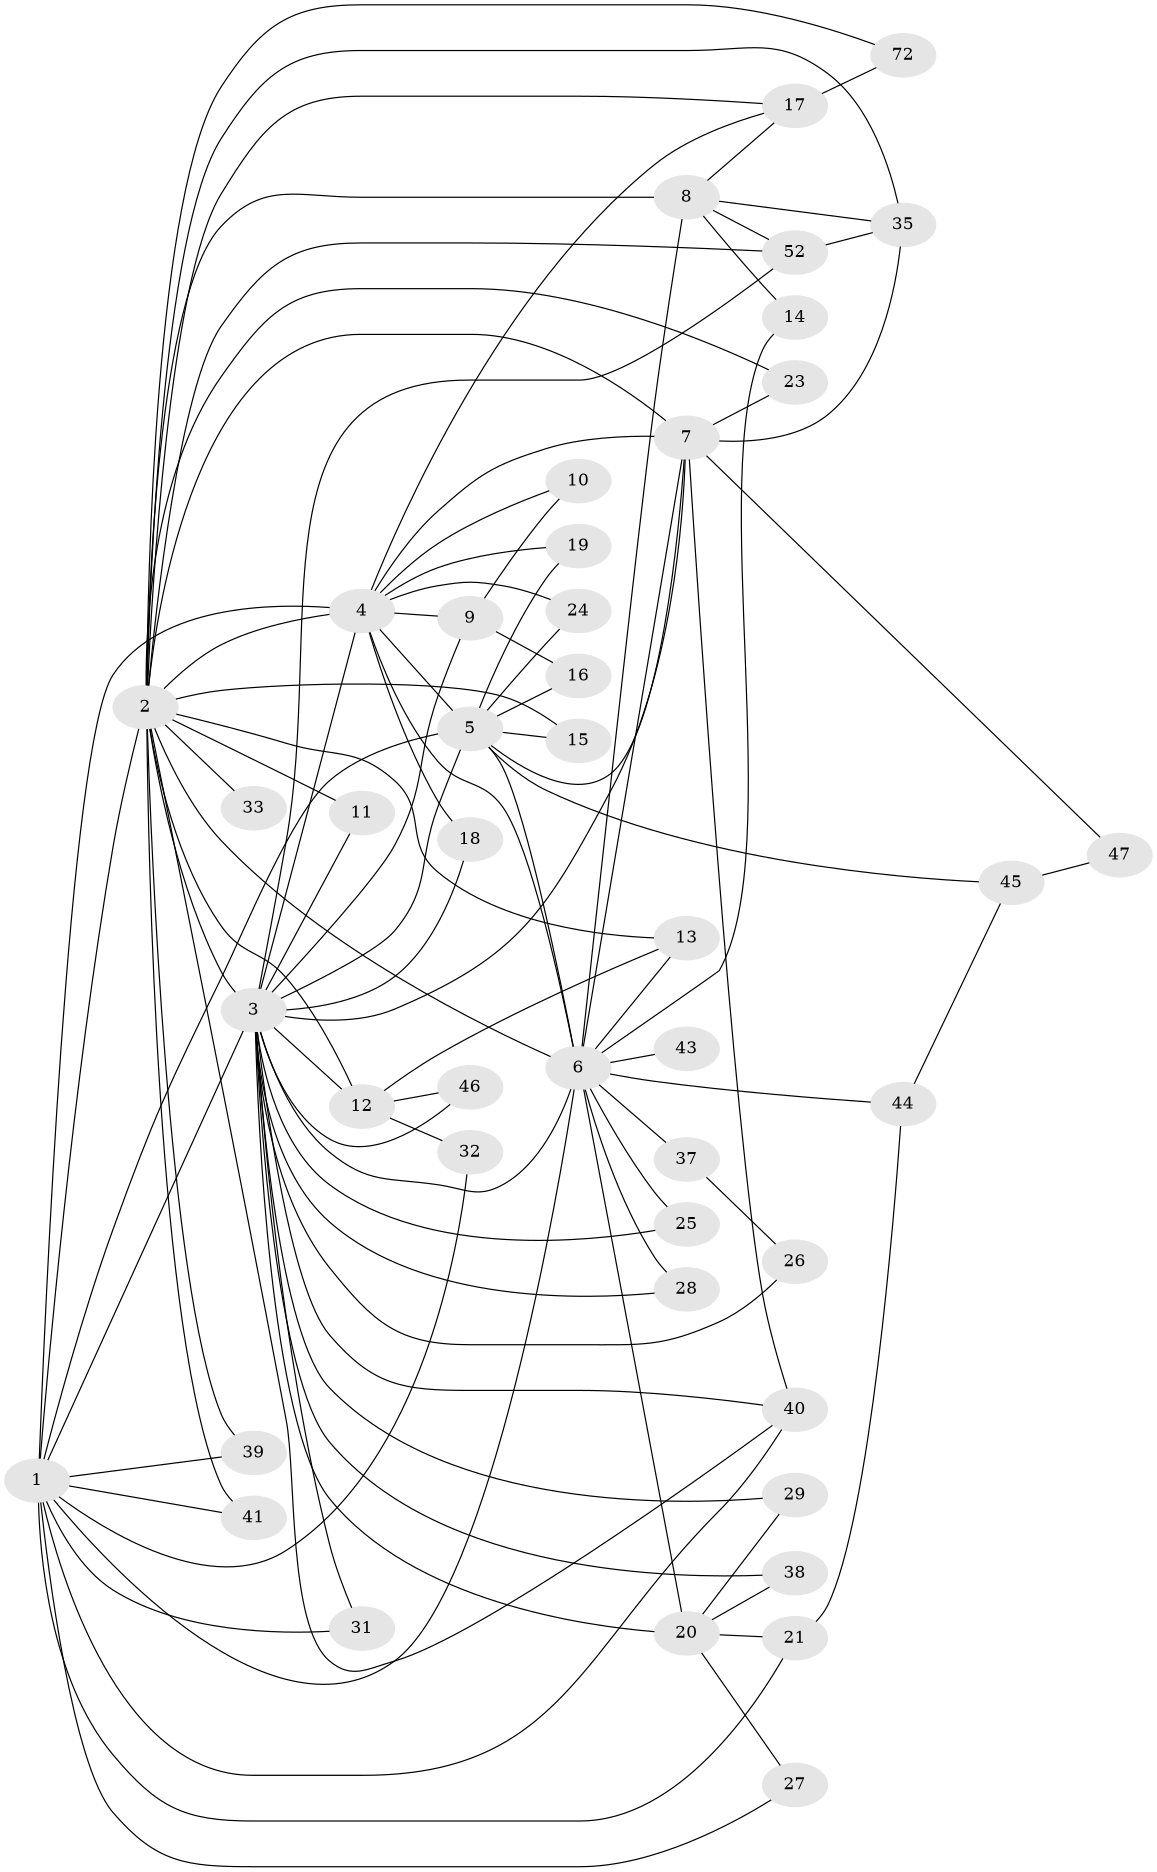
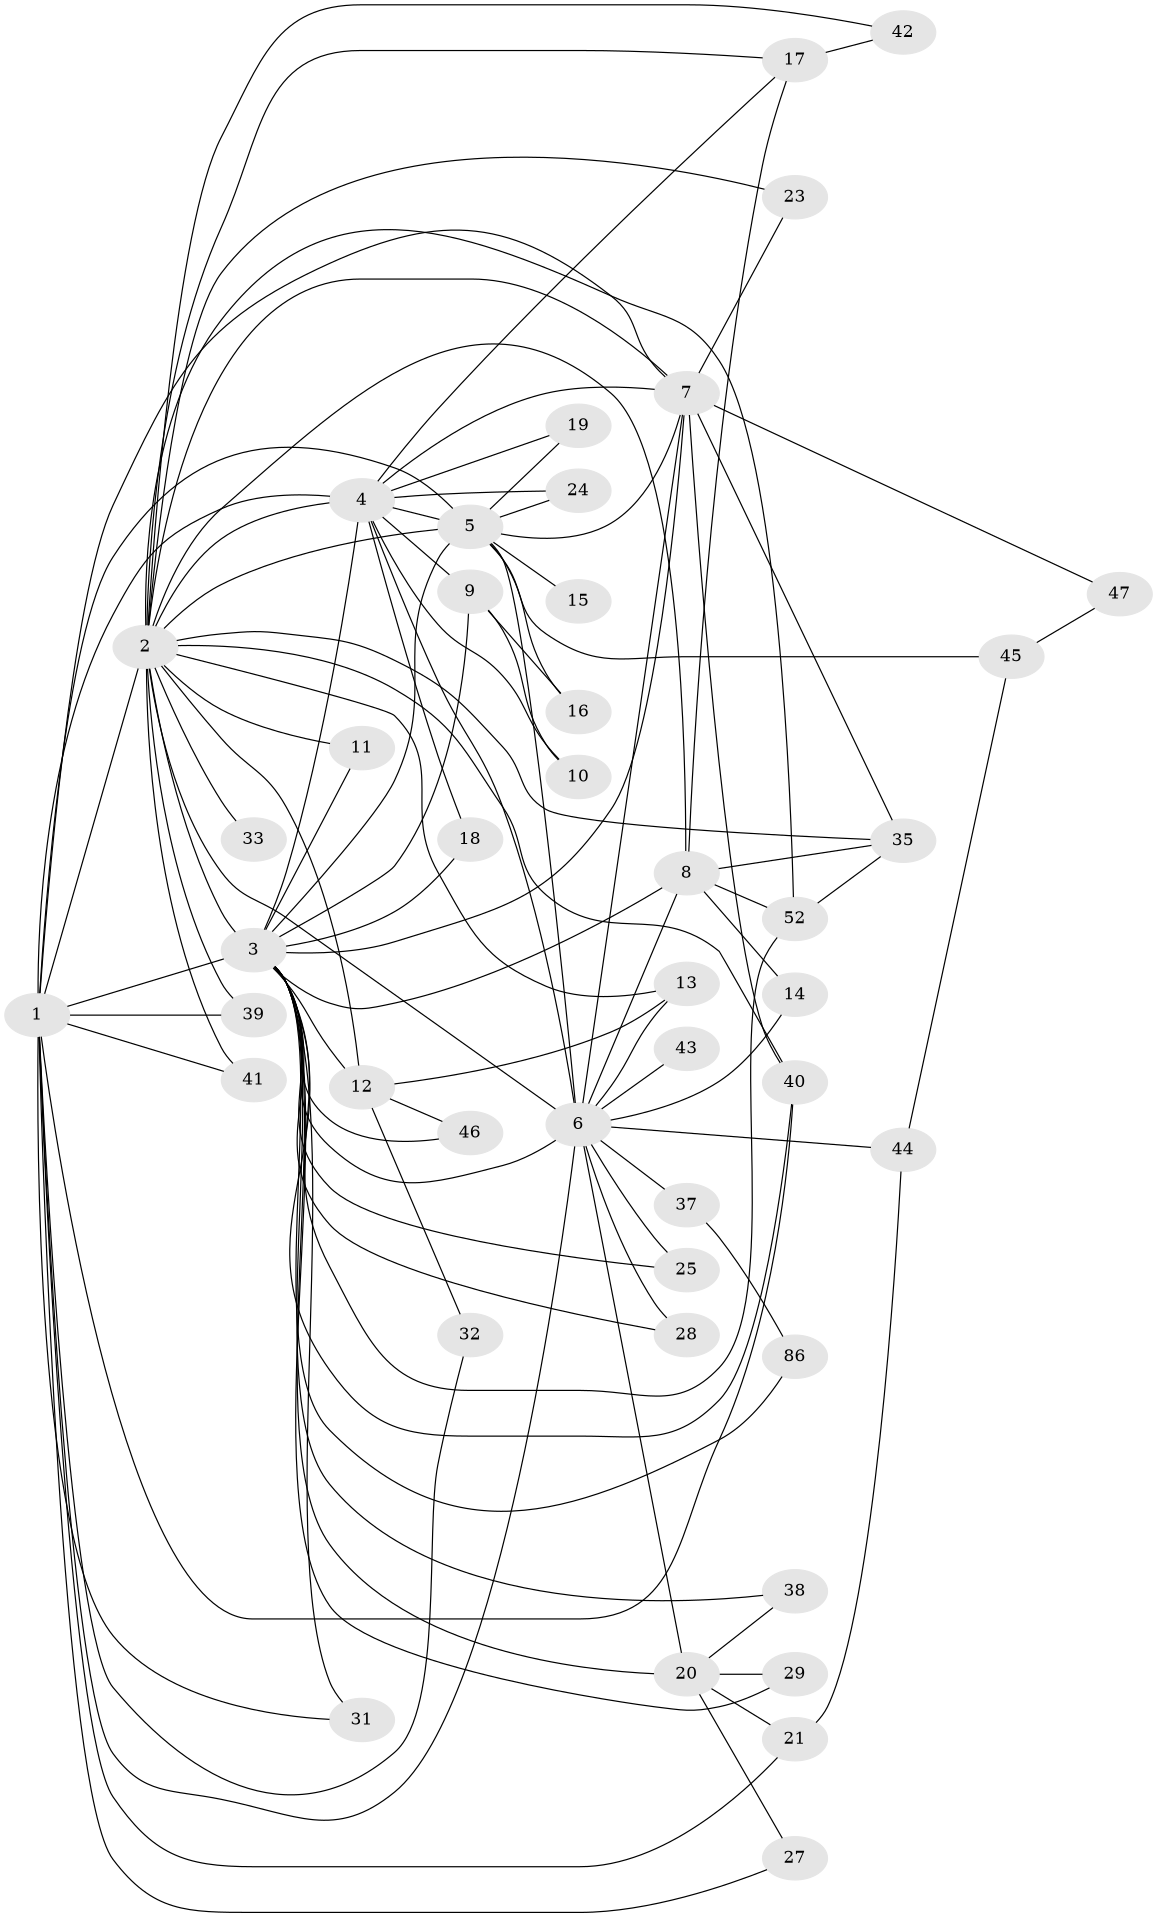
node "72": label "72" -> "42"
edge "7" -- "1": added
edge "2" -- "15": now "2" -- "5"
edge "8" -- "3": added
node "26": label "26" -> "86"
